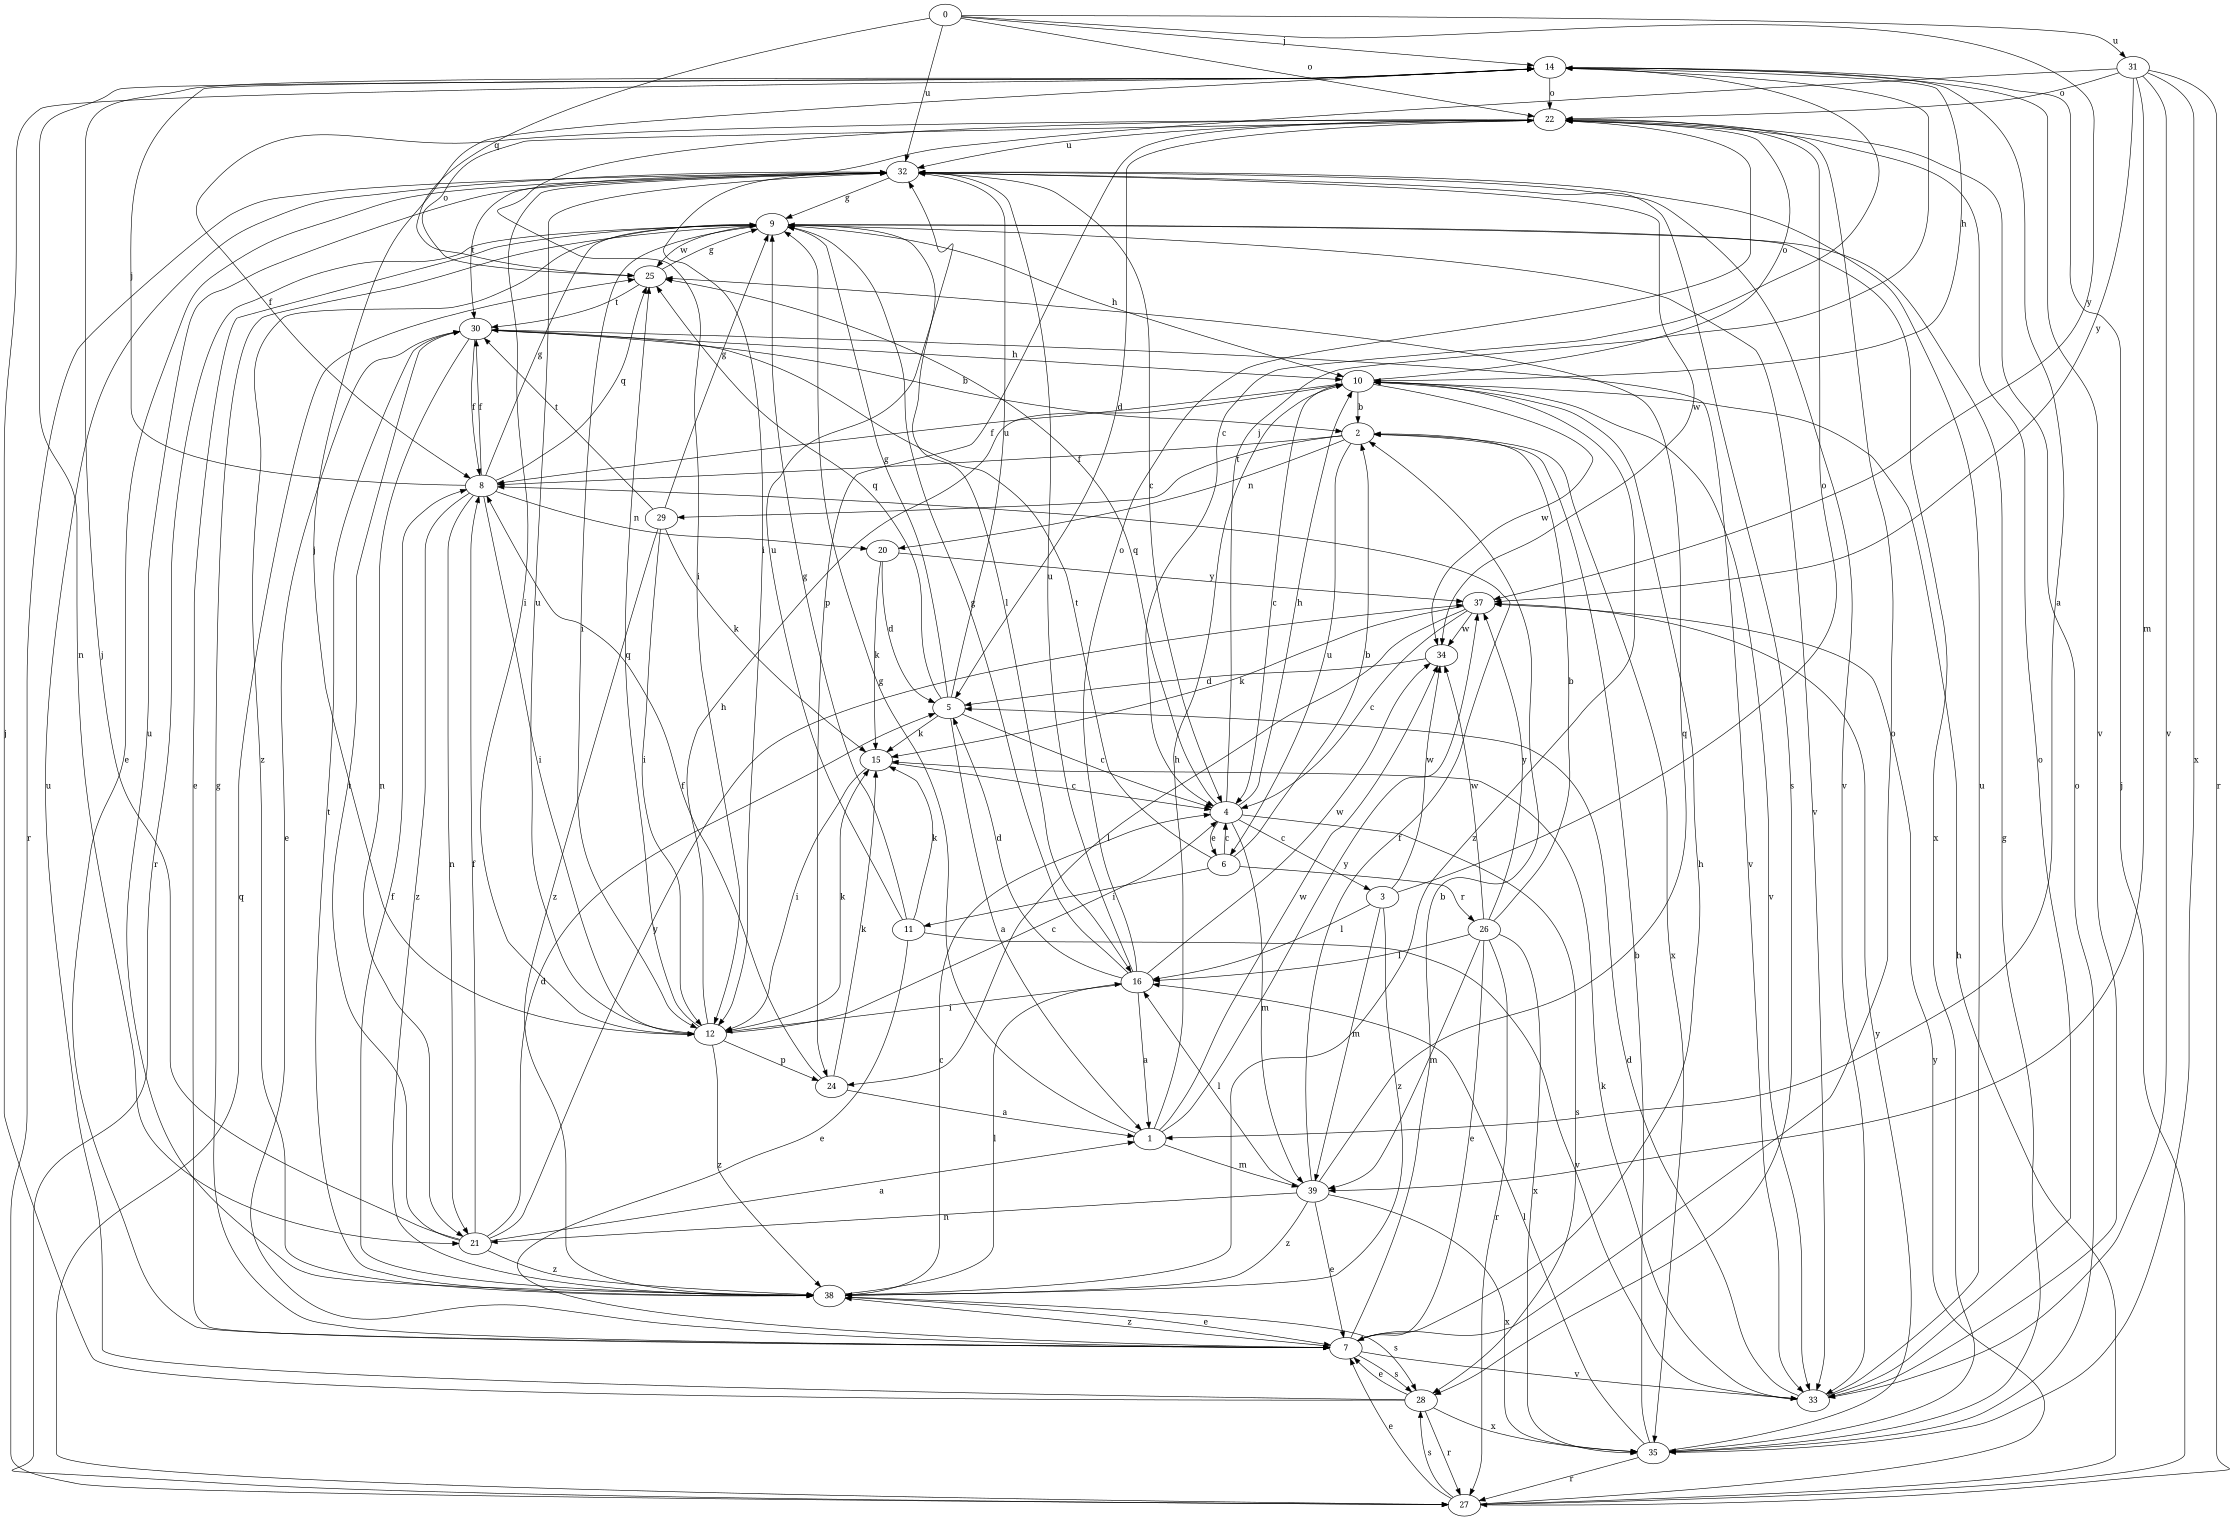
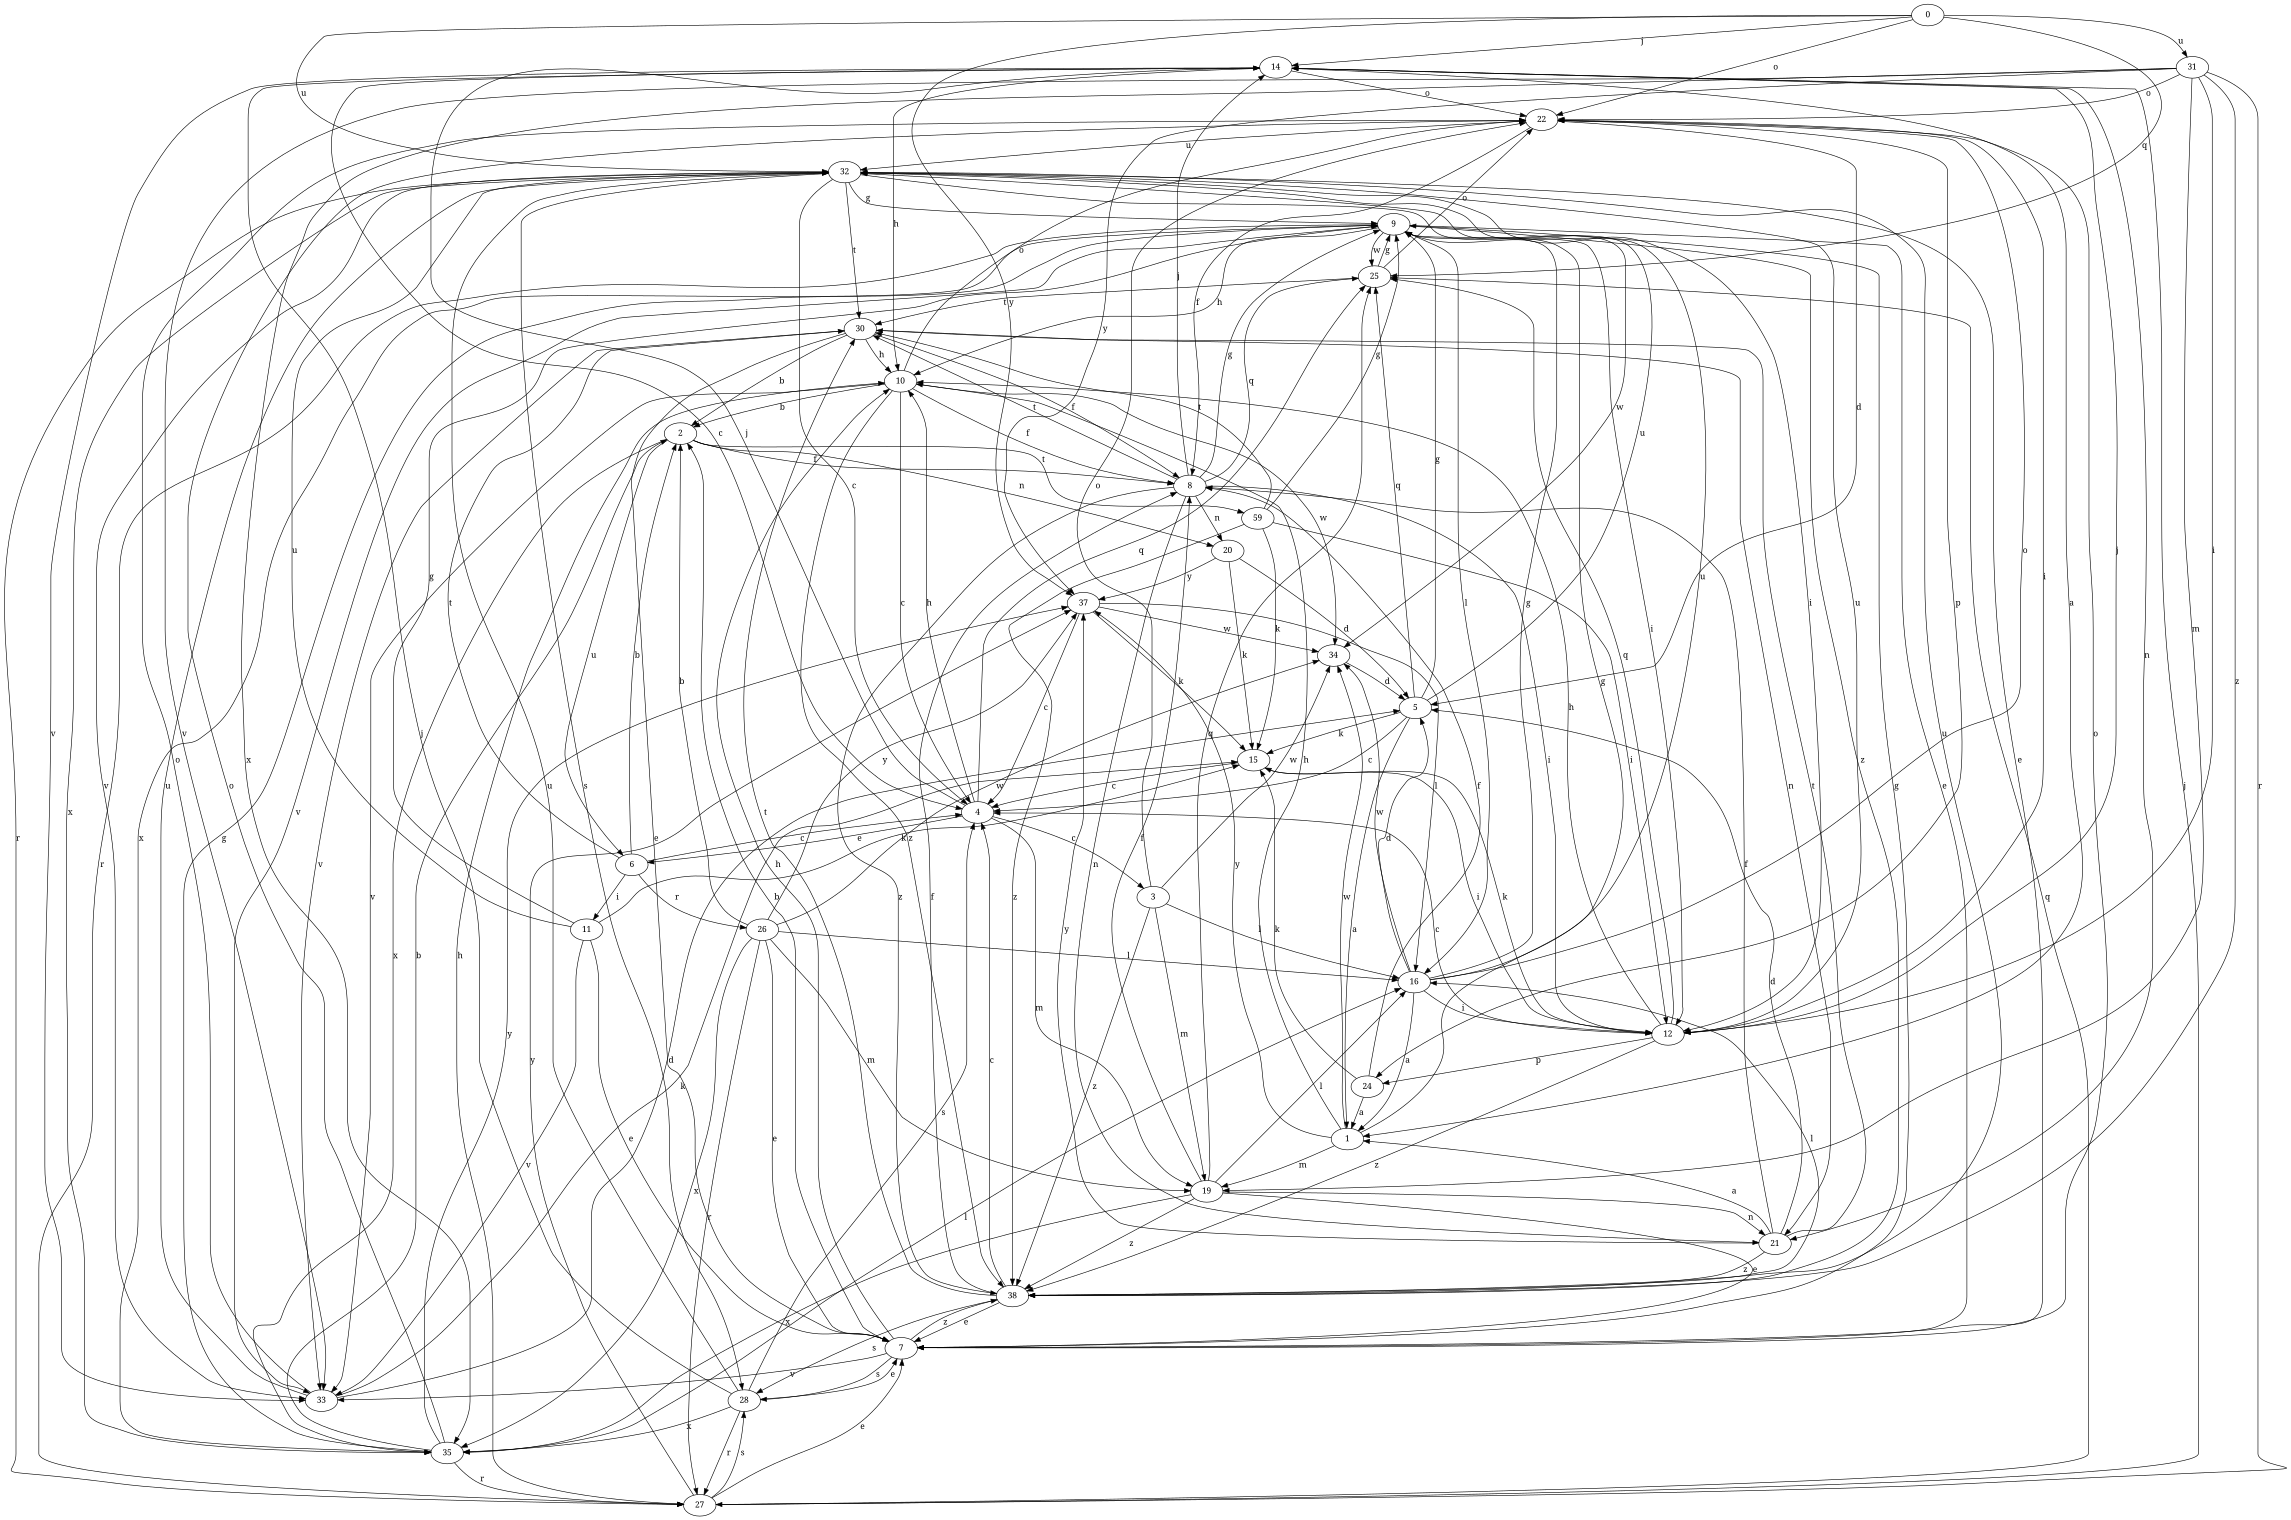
edge "21" -> "14": removed, label "j"
edge "8" -> "30": label "f" -> "t"
node "29": label "29" -> "59"
edge "32" -> "35": added, label "x"
edge "37" -> "24": now "37" -> "16"
edge "4" -> "28": reversed
edge "31" -> "38": added, label "z"
node "39": label "39" -> "19"
